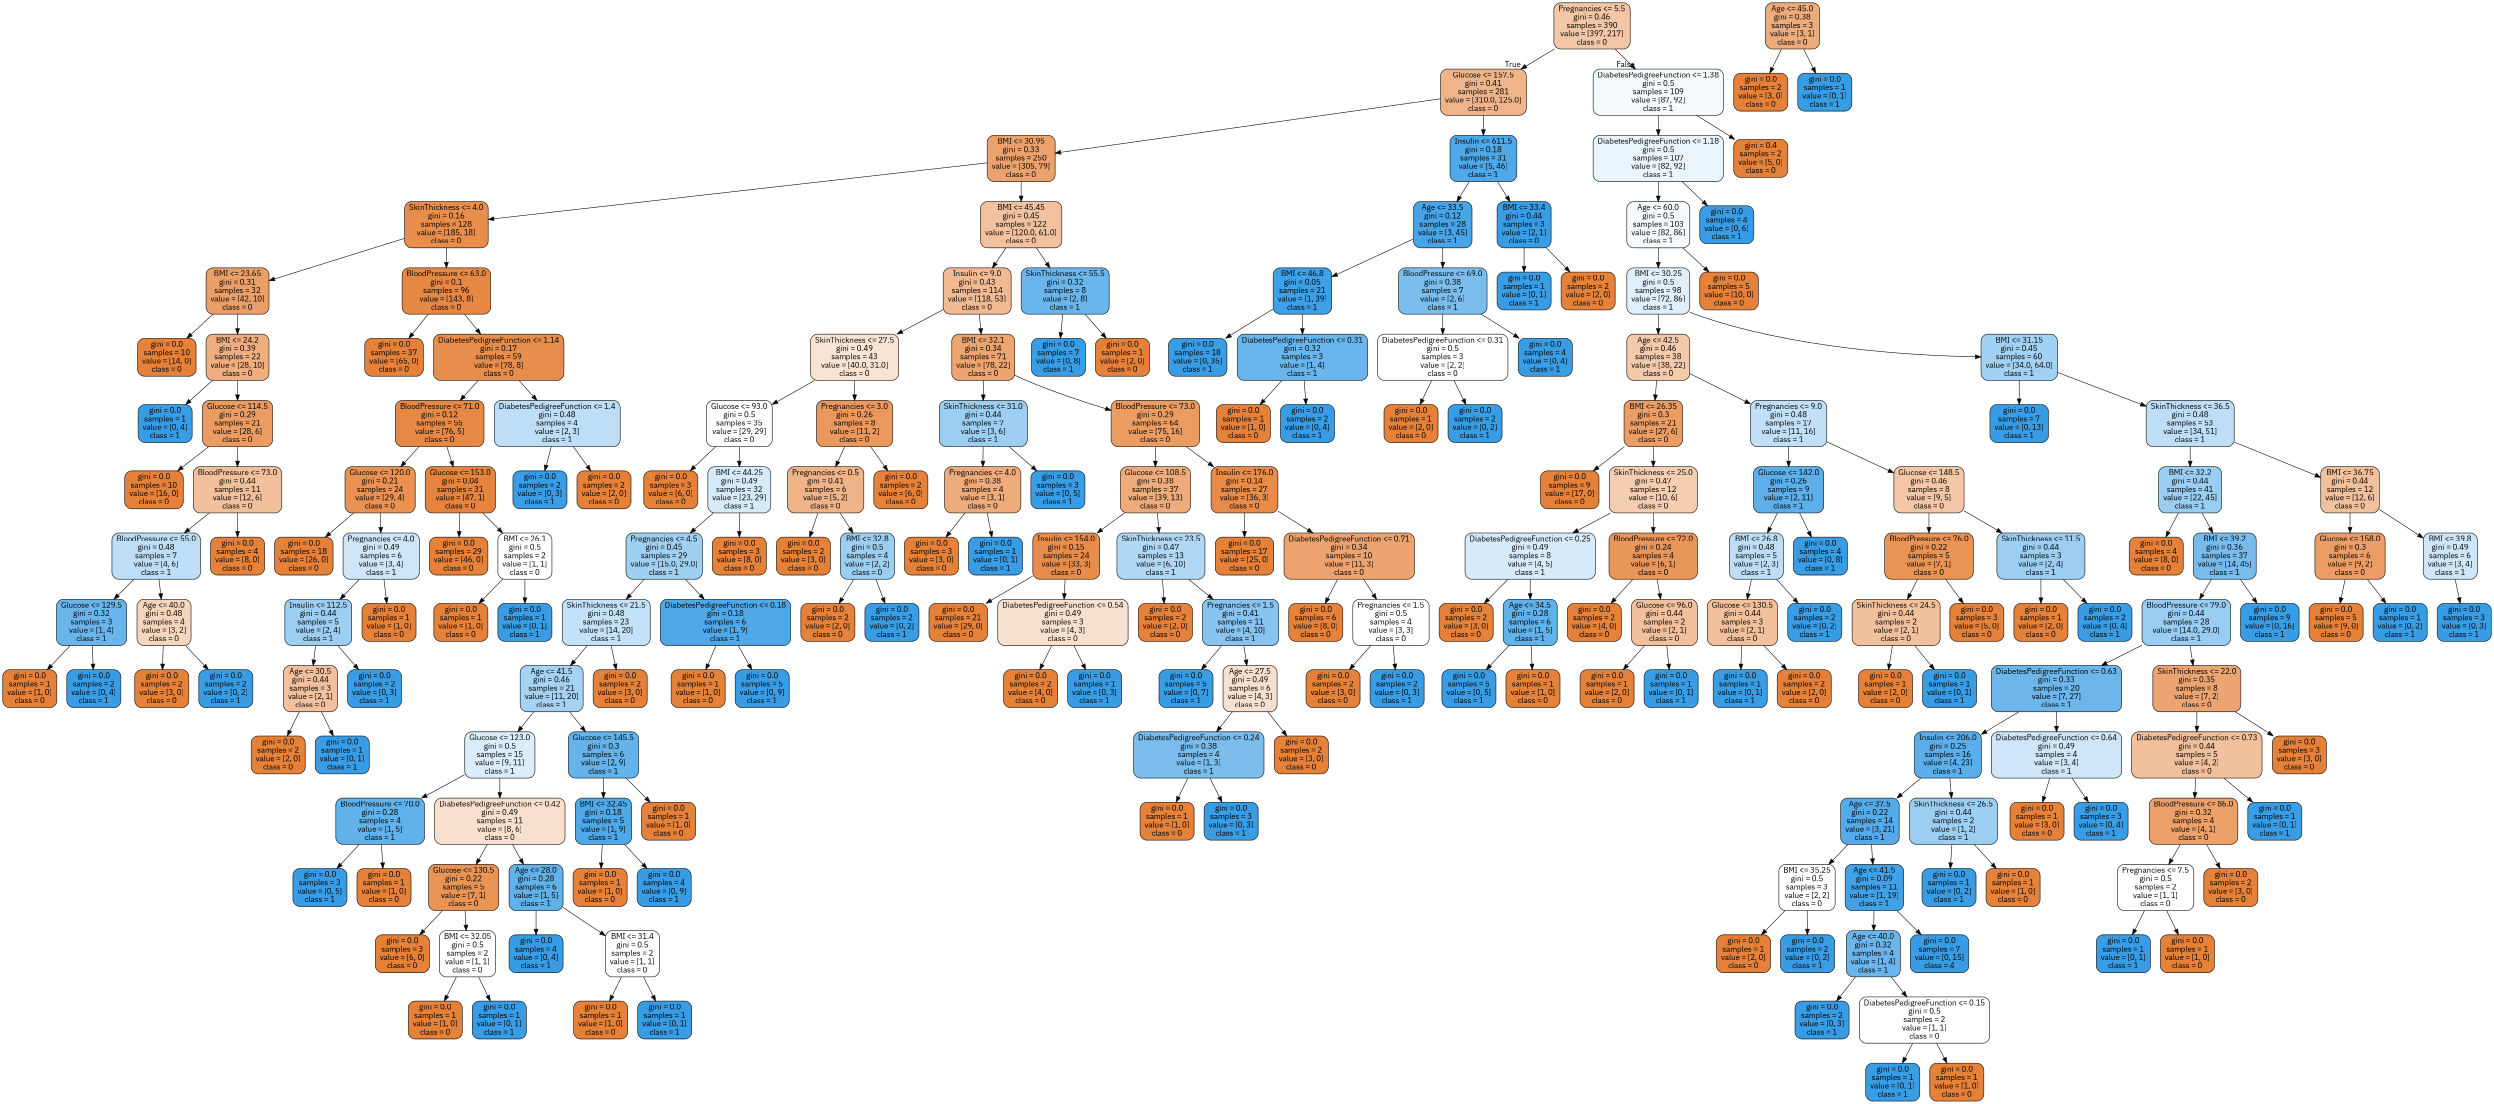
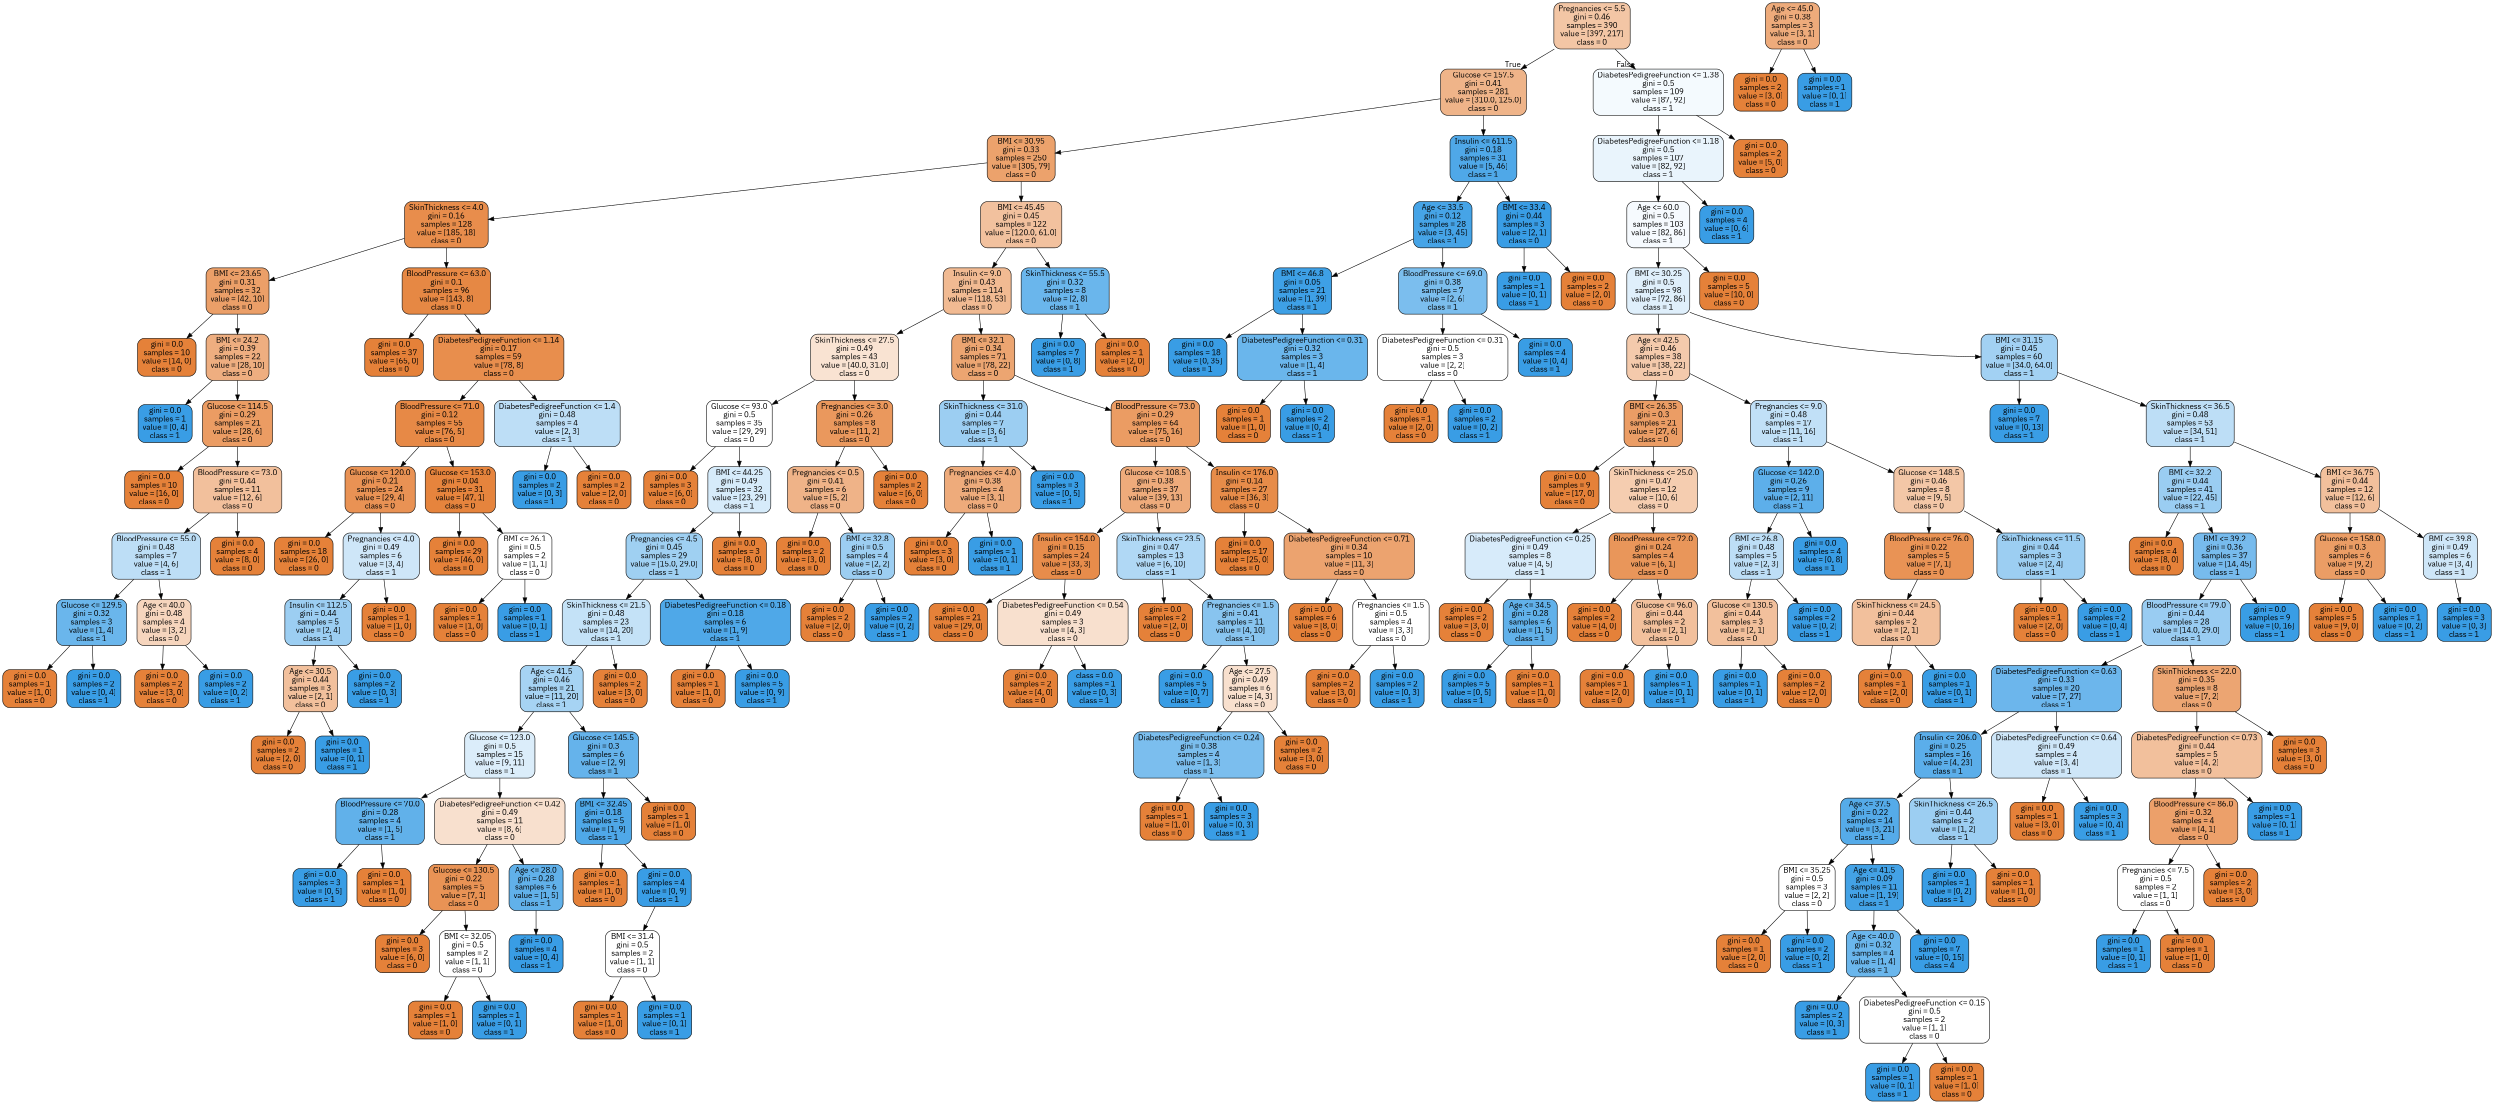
node "gini = 0.4 samples = 2 value = [5, 0] class = 0": label "gini = 0.4 samples = 2 value = [5, 0] class = 0" -> "gini = 0.0 samples = 2 value = [5, 0] class = 0"
node "gini = 0.0 samples = 3 value = [5, 0] class = 0": removed
node "gini = 0.0 samples = 1 value = [0, 3] class = 1": label "gini = 0.0 samples = 1 value = [0, 3] class = 1" -> "class = 0.0 samples = 1 value = [0, 3] class = 1"
edge "Age <= 28.0 gini = 0.28 samples = 6 value = [1, 5] class = 1" -> "BMI <= 31.4 gini = 0.5 samples = 2 value = [1, 1] class = 0": now "gini = 0.0 samples = 4 value = [0, 9] class = 1" -> "BMI <= 31.4 gini = 0.5 samples = 2 value = [1, 1] class = 0"
